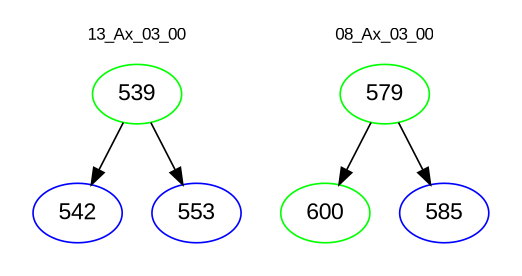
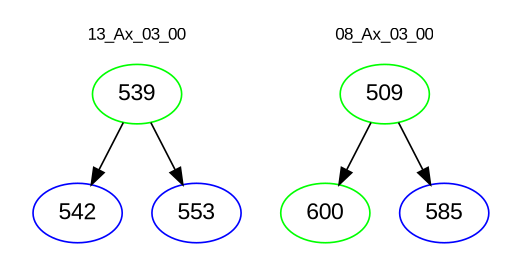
node "579": label "579" -> "509"
